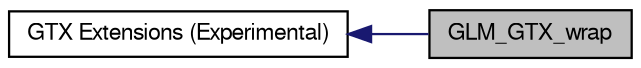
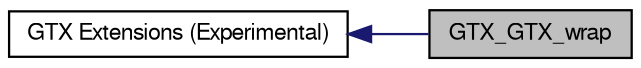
node "GLM_GTX_wrap": label "GLM_GTX_wrap" -> "GTX_GTX_wrap"
